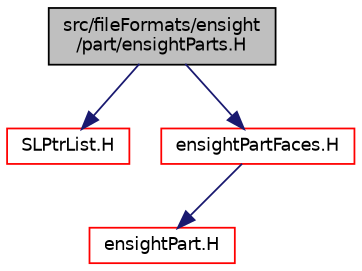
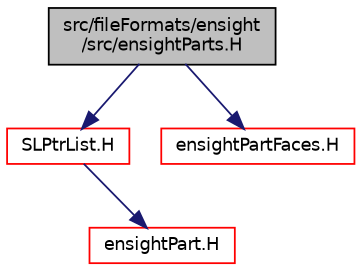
node "src/fileFormats/ensight /part/ensightParts.H": label "src/fileFormats/ensight /part/ensightParts.H" -> "src/fileFormats/ensight /src/ensightParts.H"
edge "ensightPartFaces.H" -> "ensightPart.H": now "SLPtrList.H" -> "ensightPart.H"
